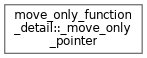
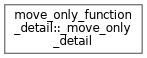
node "move_only_function _detail::_move_only _pointer": label "move_only_function _detail::_move_only _pointer" -> "move_only_function _detail::_move_only _detail"
